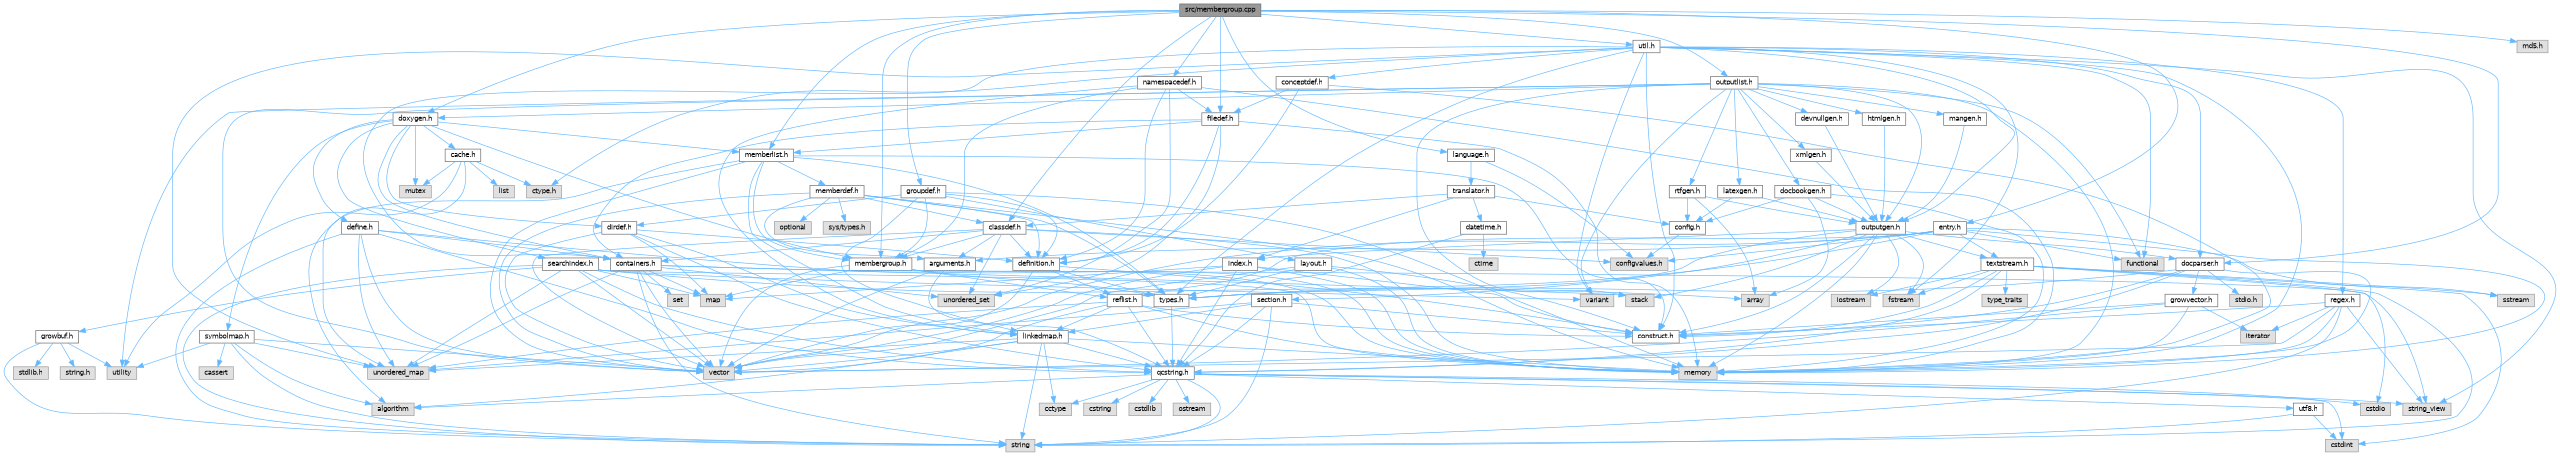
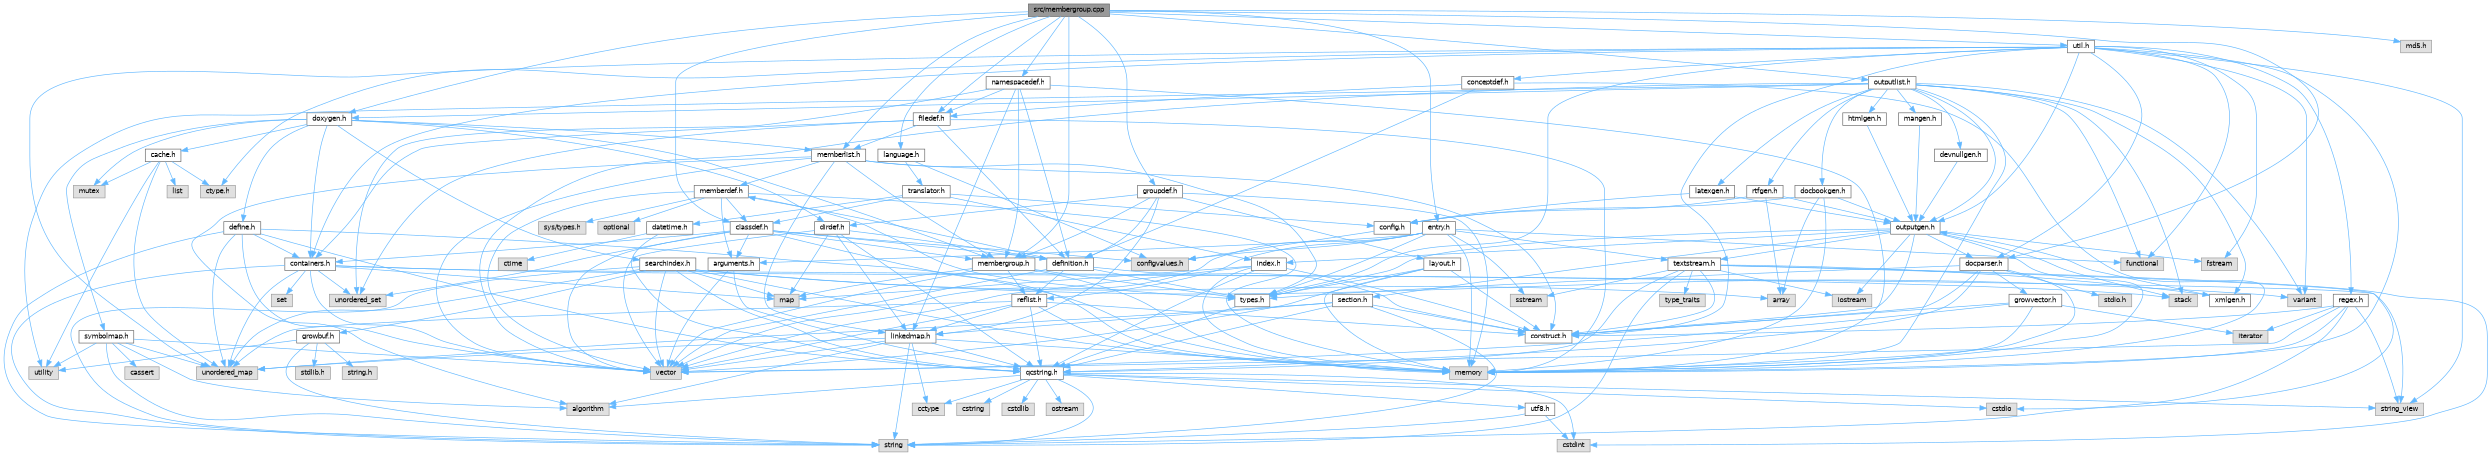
edge "memberdef.h" -> "definition.h": reversed
edge "textstream.h" -> "fstream": now "textstream.h" -> "xmlgen.h"
